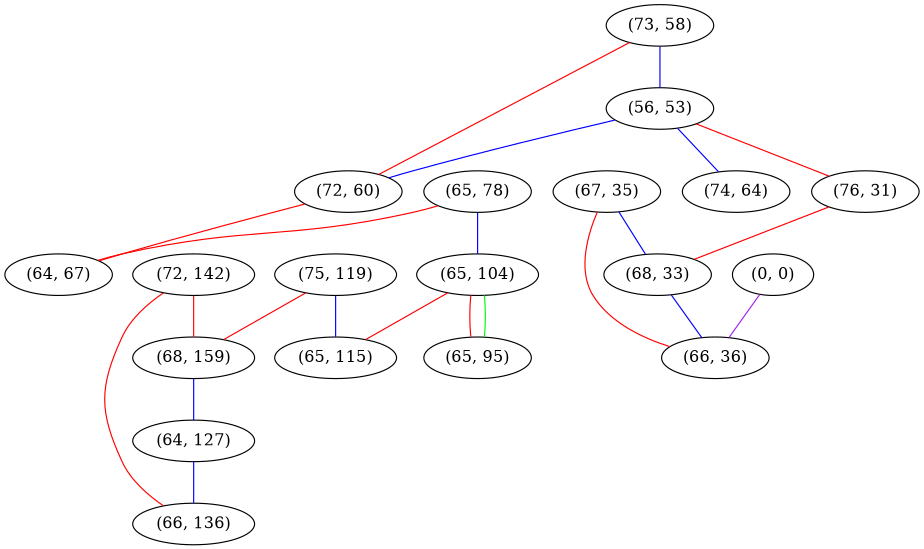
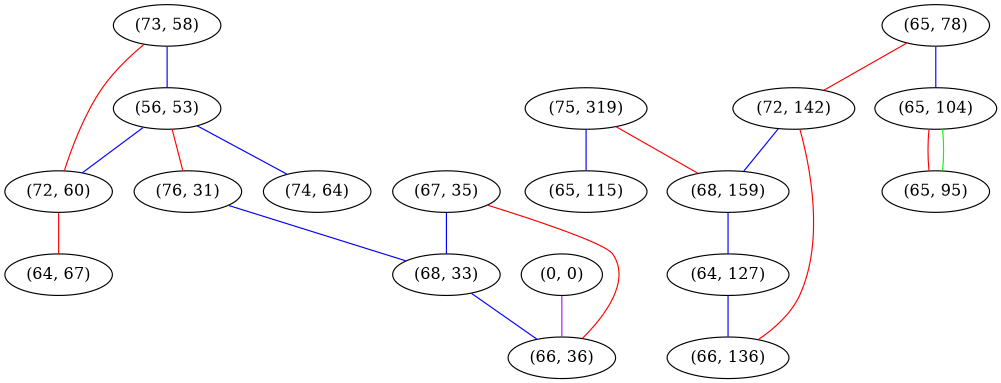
edge "(65, 78)" -- "(64, 67)": now "(65, 78)" -- "(72, 142)"
edge "(76, 31)" -- "(68, 33)": color red -> blue
node "(75, 119)": label "(75, 119)" -> "(75, 319)"
edge "(72, 142)" -- "(68, 159)": color red -> blue
edge "(65, 104)" -- "(65, 115)": removed
